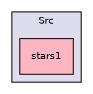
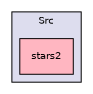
node "stars1": label "stars1" -> "stars2"
